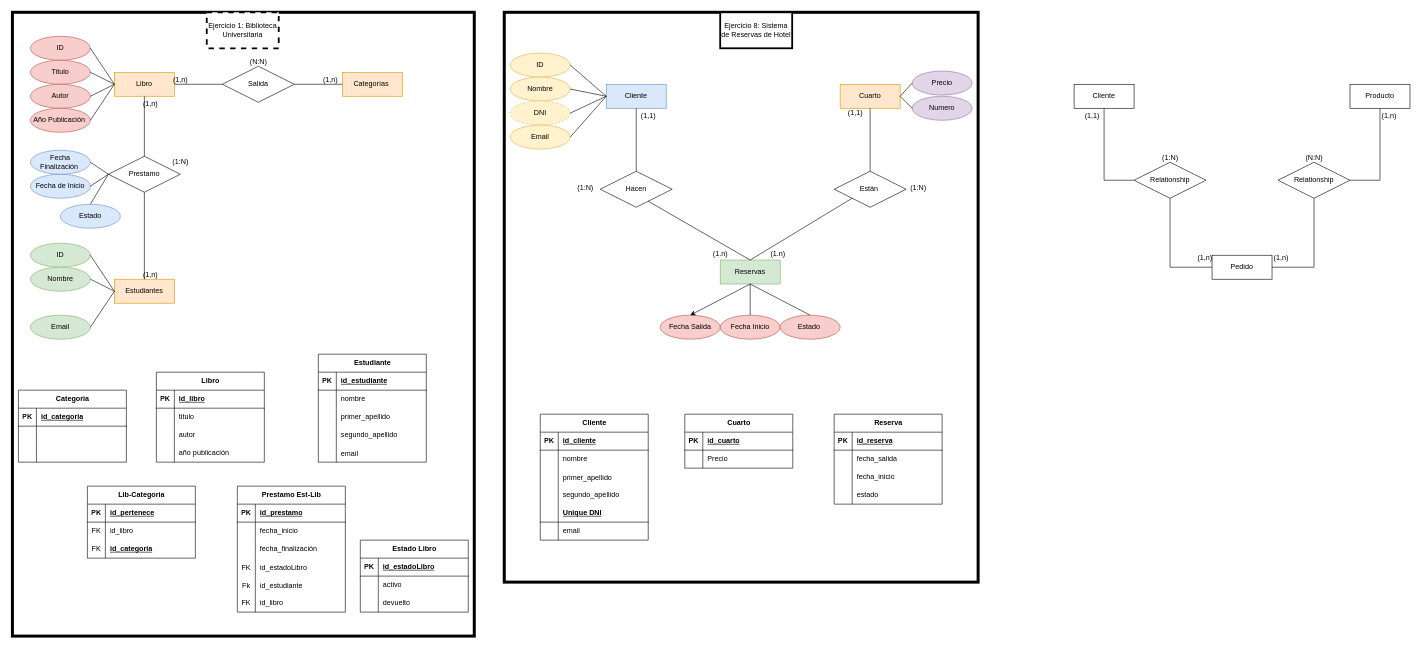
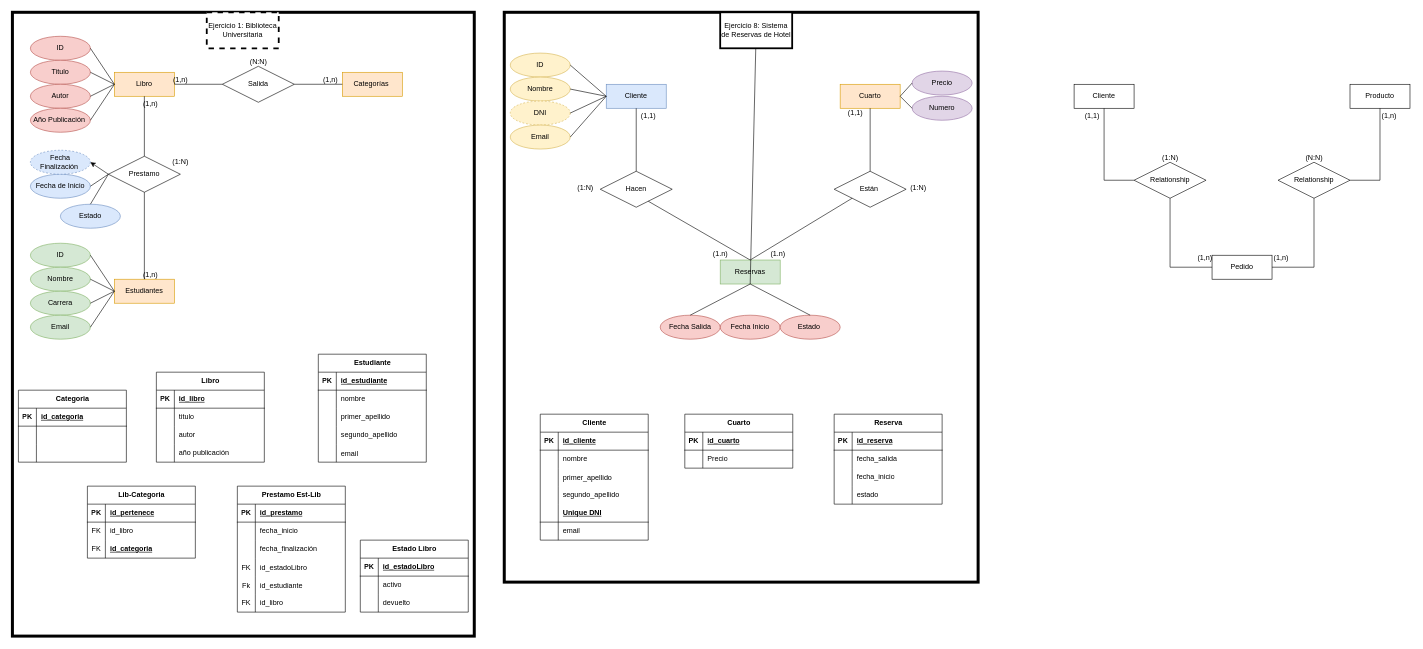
node "Fecha Finalización": style solid -> dashed
edge "Fecha Finalización" -- "Prestamo": arrowhead none -> classic
edge "Estudiantes" -- "Carrera": added
edge "Reservas" -- "Fecha Inicio": now "Reservas" -- "Ejercicio 8: Sistema de Reservas de Hotel"
node "Carrera": added
edge "Reservas" -> "Fecha Salida": arrowhead classic -> none
